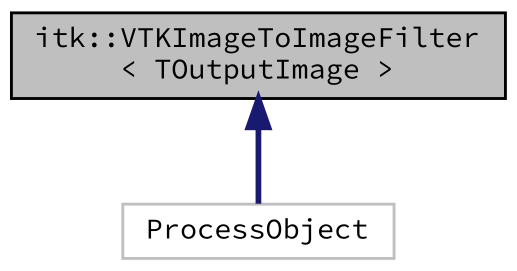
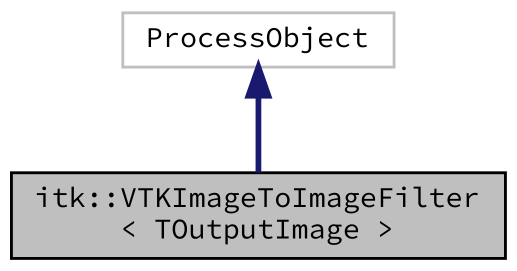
edge "ProcessObject" -> "itk::VTKImageToImageFilter < TOutputImage >": reversed
